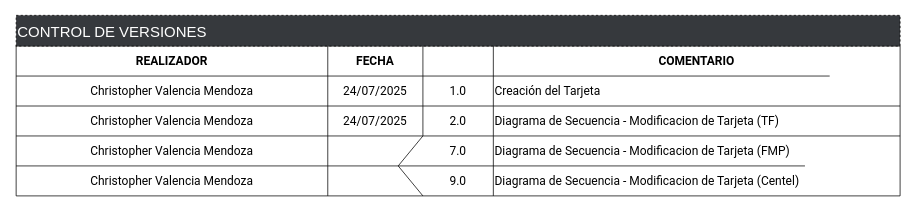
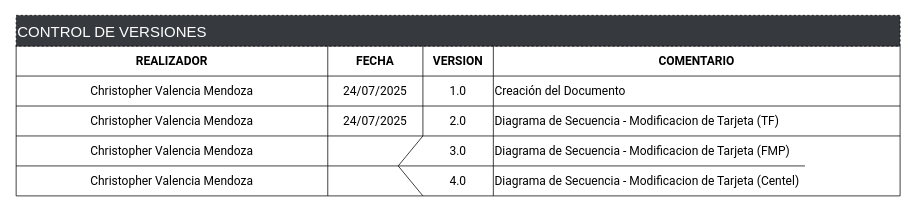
node "VERSION": added
node "Creación del Tarjeta": label "Creación del Tarjeta" -> "Creación del Documento"
node "7.0": label "7.0" -> "3.0"
node "9.0": label "9.0" -> "4.0"
